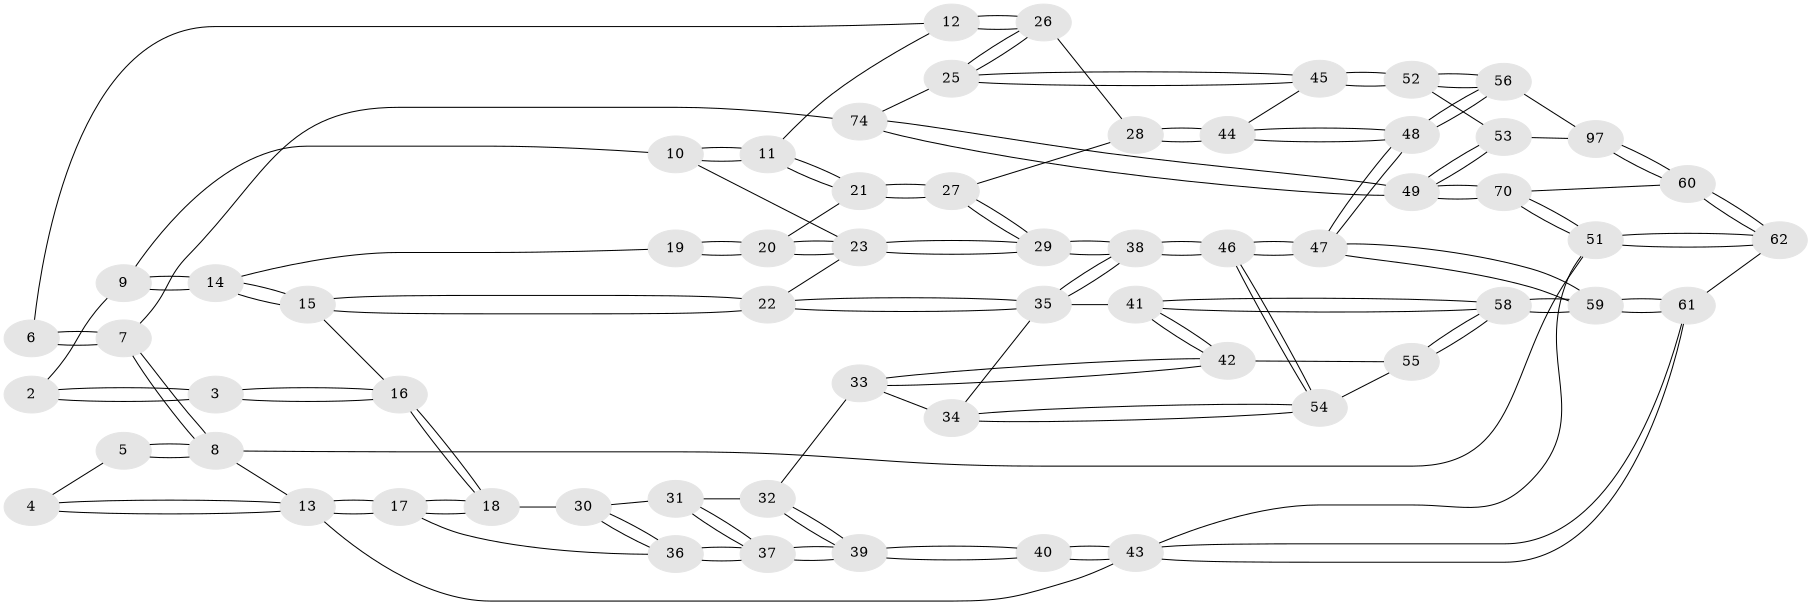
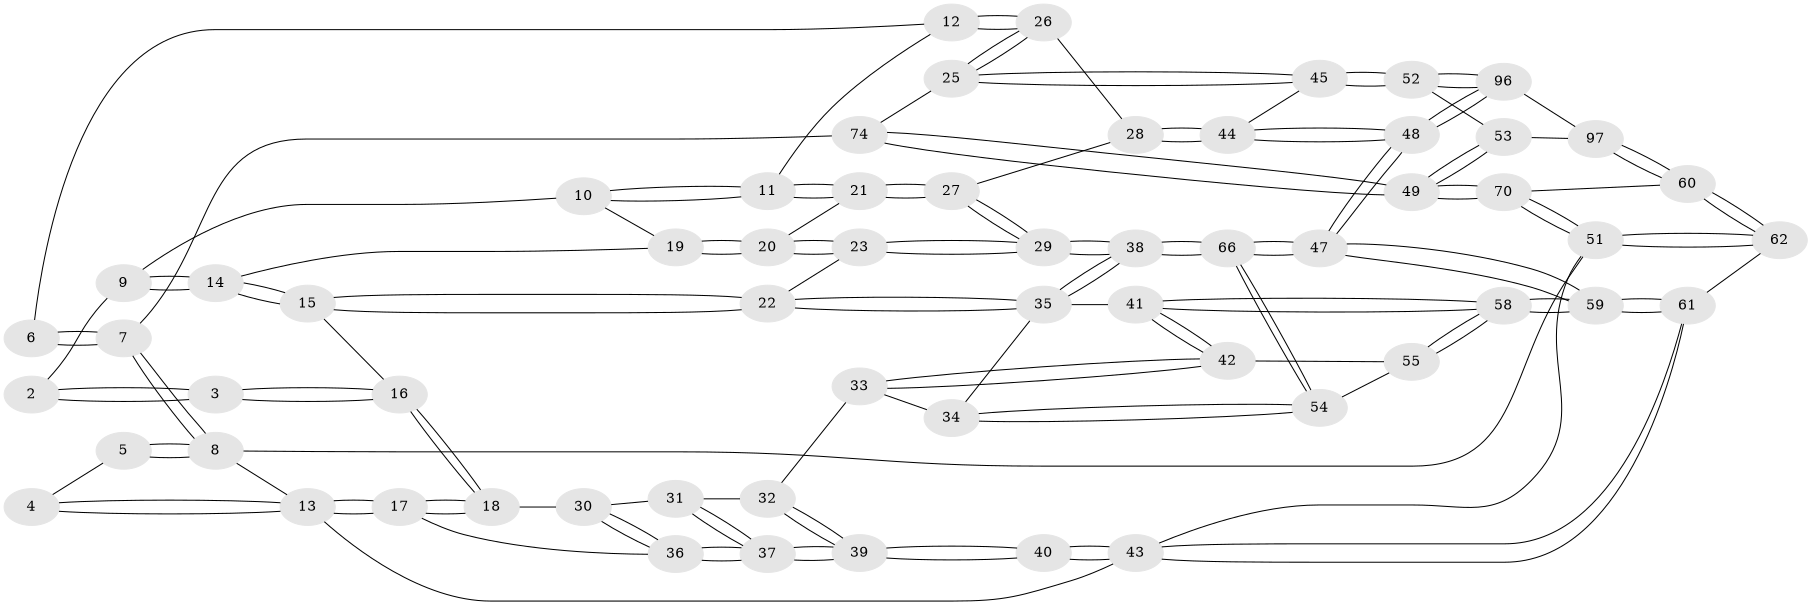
node "56": label "56" -> "96"
edge "10" -- "23": now "10" -- "19"
node "46": label "46" -> "66"
